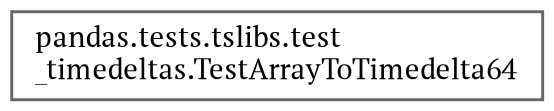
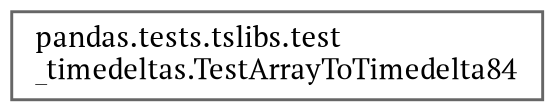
node "pandas.tests.tslibs.test _timedeltas.TestArrayToTimedelta64": label "pandas.tests.tslibs.test _timedeltas.TestArrayToTimedelta64" -> "pandas.tests.tslibs.test _timedeltas.TestArrayToTimedelta84"
